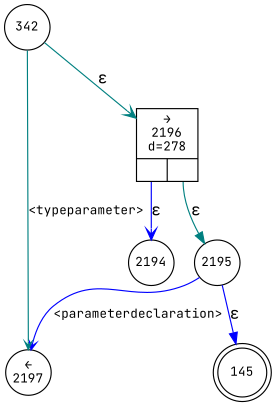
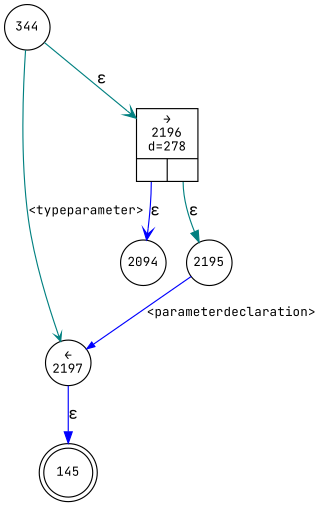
node "342": label "342" -> "344"
node "2194": label "2194" -> "2094"
edge "2195" -> "← 2197": arrowhead vee -> normal
edge "2195" -> "145": now "← 2197" -> "145"
